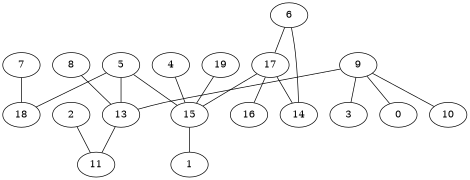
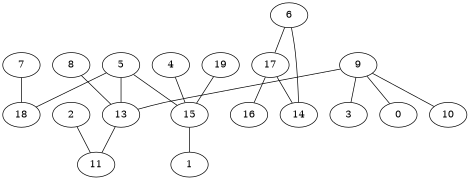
edge "17" -- "15": removed
